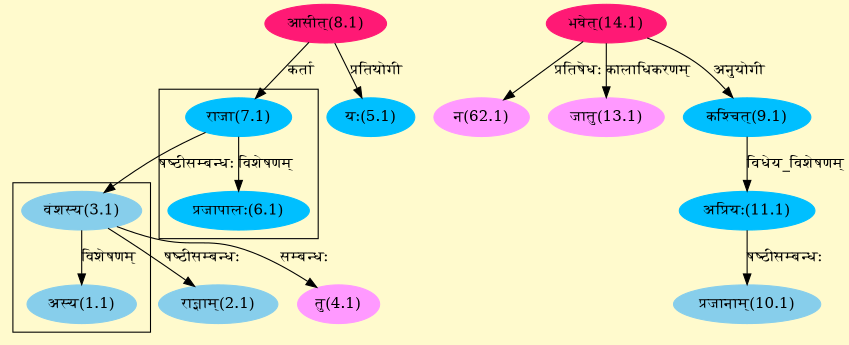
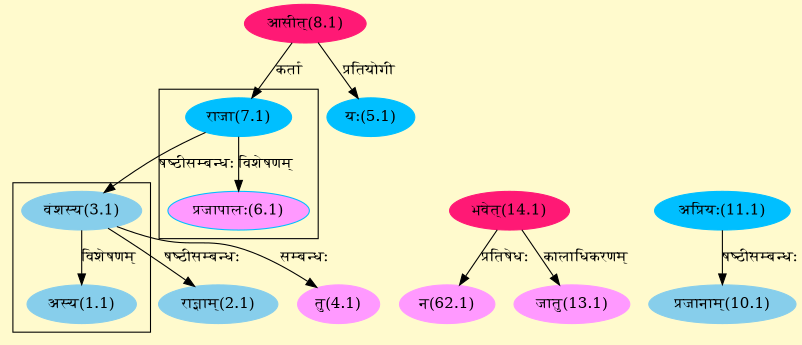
node "कश्चित्(9.1)": removed
node "प्रजापालः(6.1)": fillcolor #00bfff -> #ff99ff
